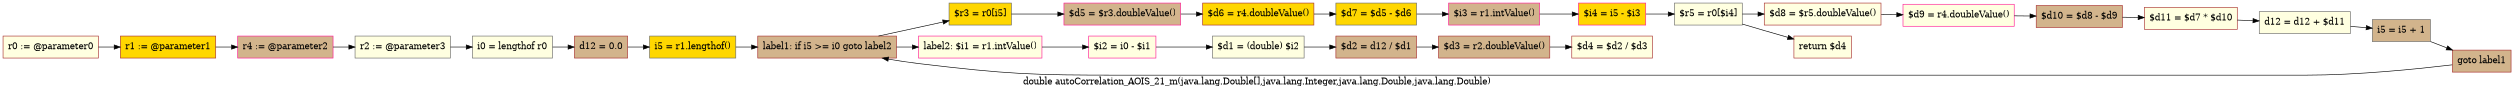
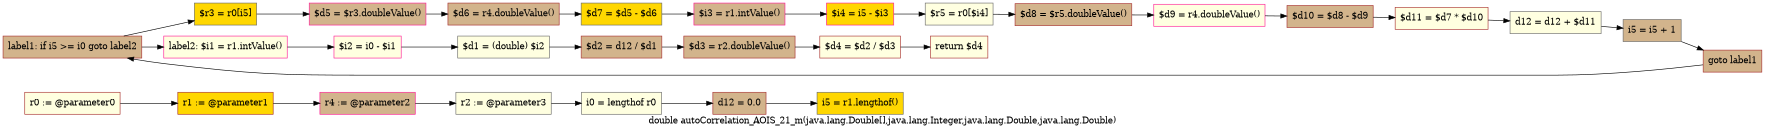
node "$d6 = r4.doubleValue()": fillcolor gold -> tan
node "$d8 = $r5.doubleValue()": fillcolor lightyellow -> tan
edge "$r5 = r0[$i4]" -> "return $d4": now "$d4 = $d2 / $d3" -> "return $d4"
edge "i5 = r1.lengthof()" -> "label1: if i5 >= i0 goto label2": removed
